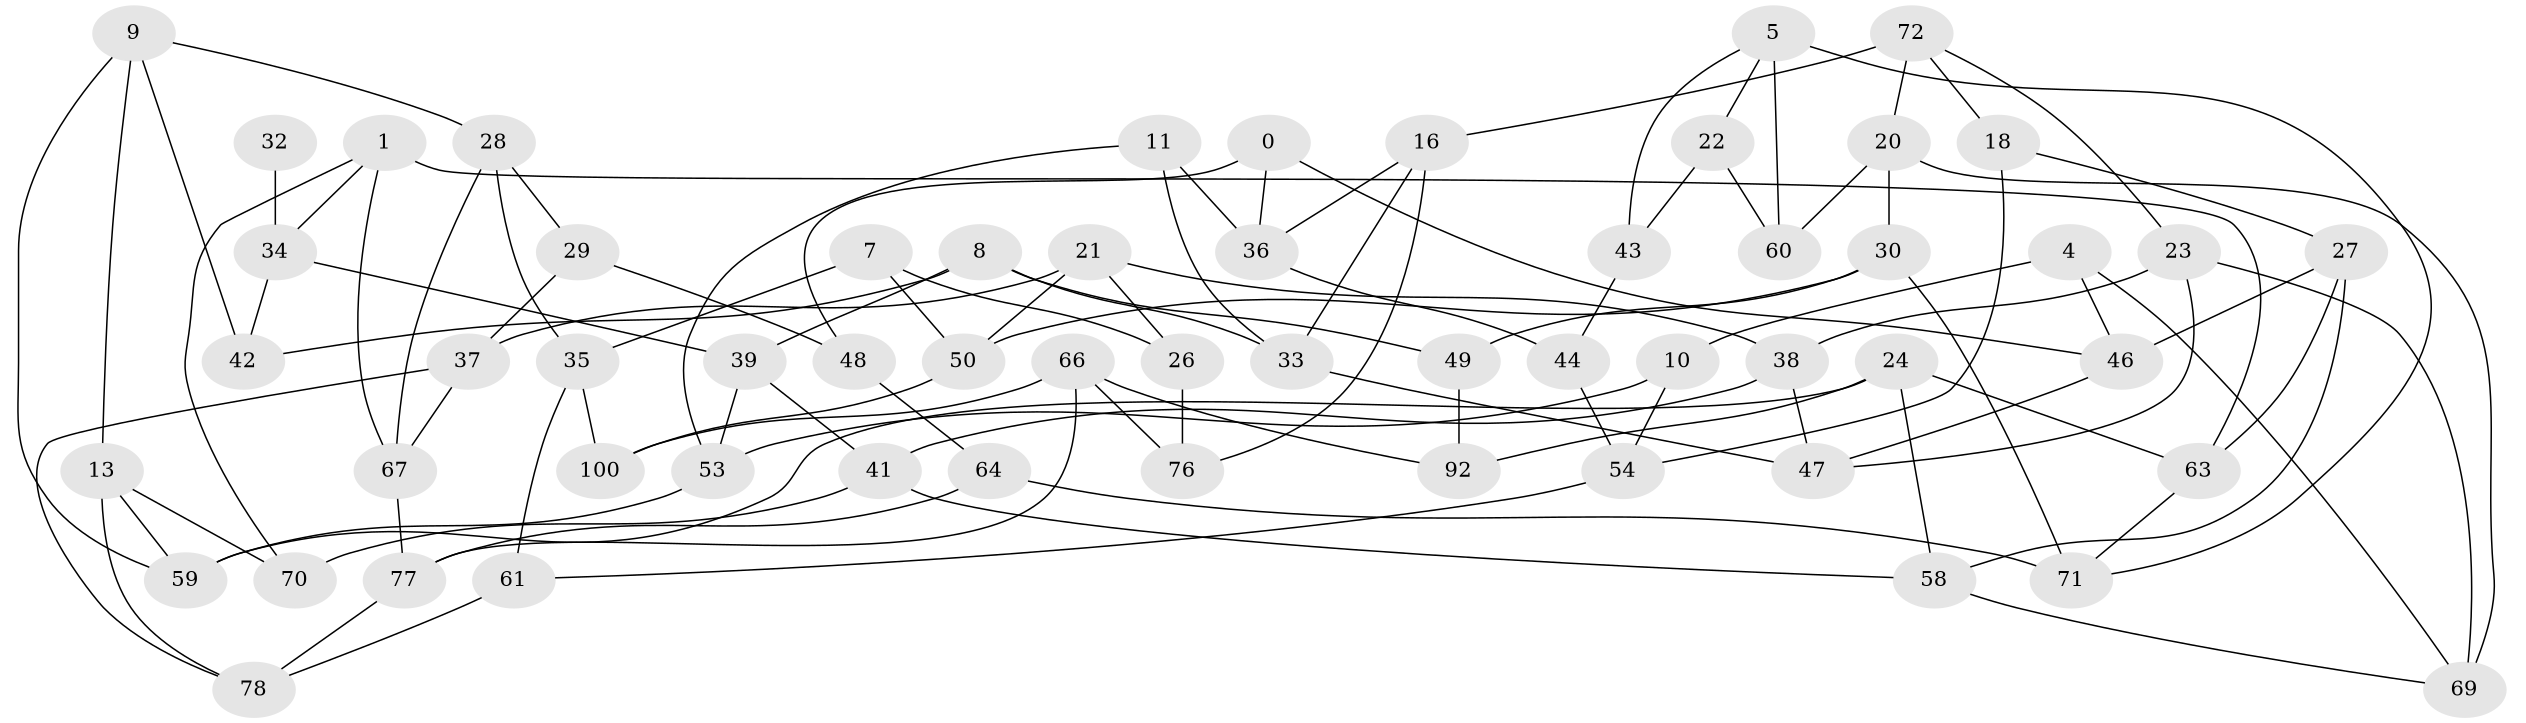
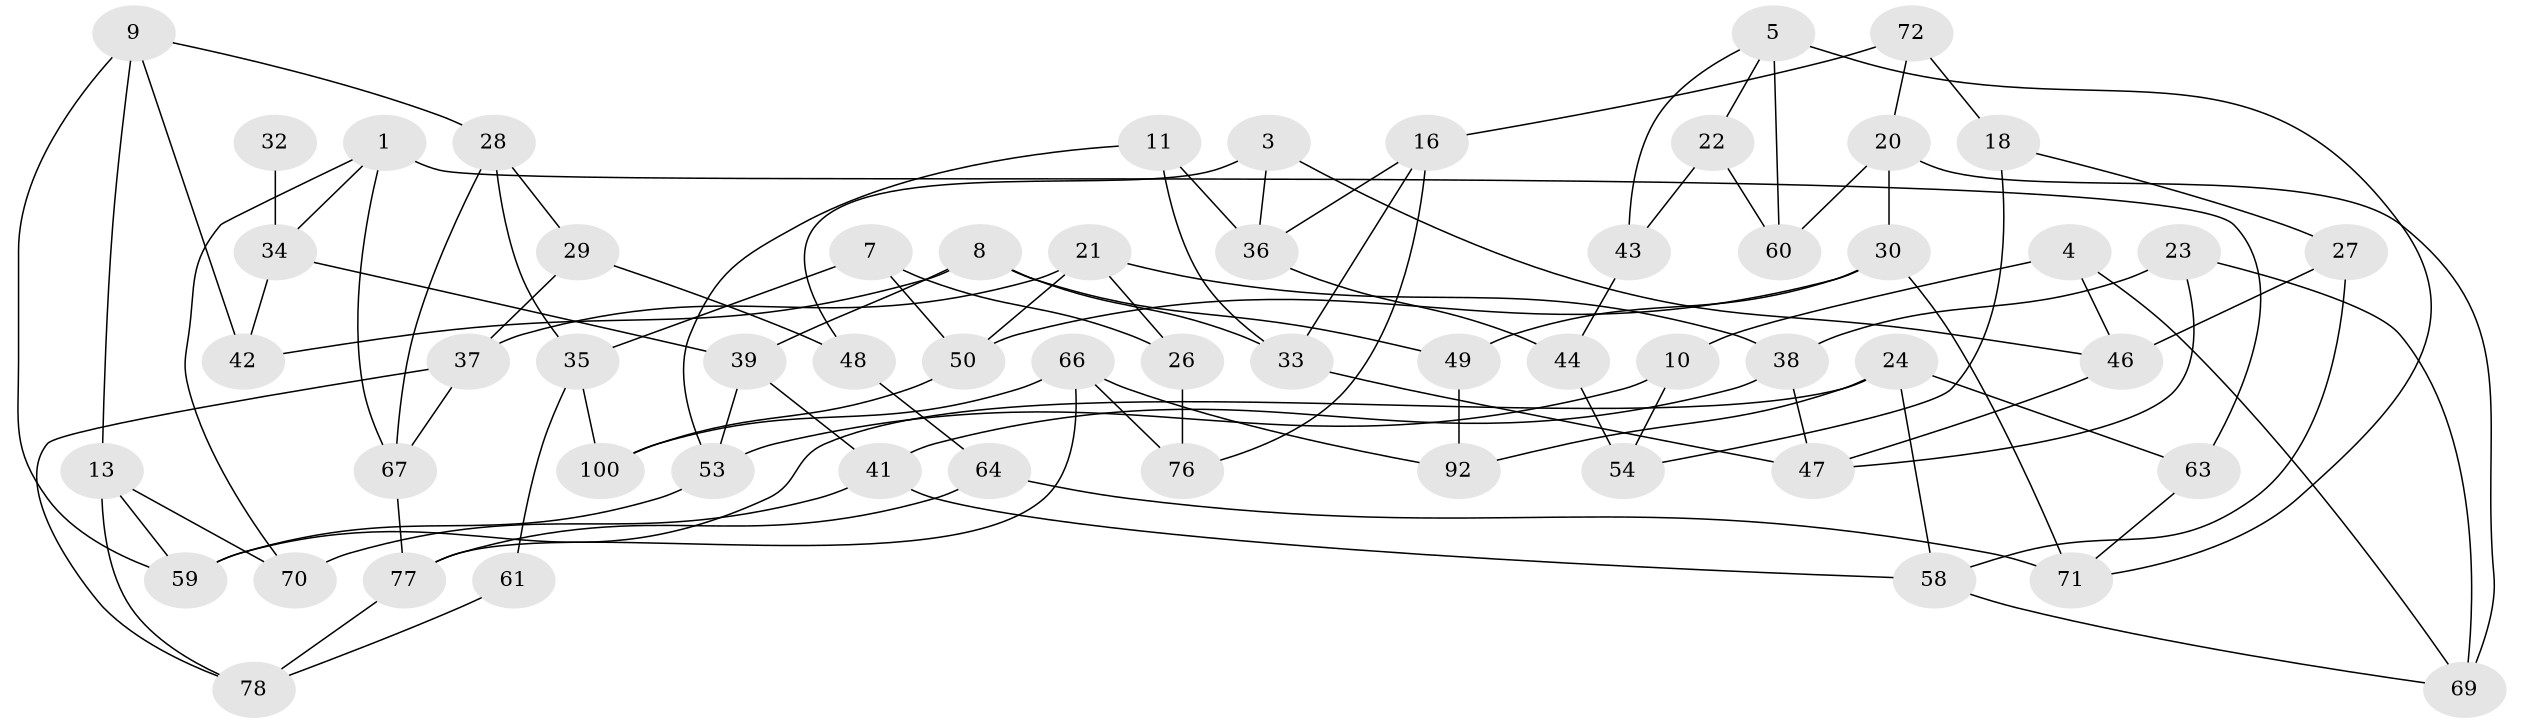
edge "72" -- "23": removed
node "0": label "0" -> "3"
edge "27" -- "63": removed
edge "54" -- "61": removed
